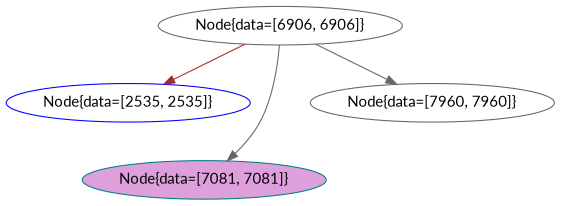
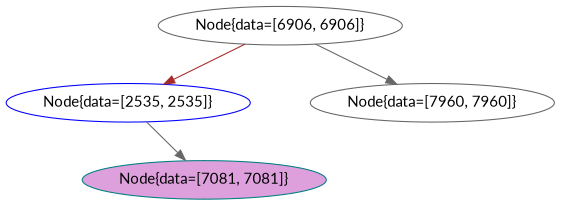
edge "Node{data=[6906, 6906]}" -> "Node{data=[7081, 7081]}": now "Node{data=[2535, 2535]}" -> "Node{data=[7081, 7081]}"
